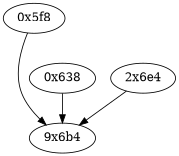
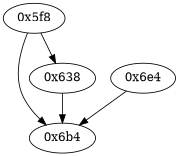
edge "0x5f8" -> "0x638": added
node "2x6e4": label "2x6e4" -> "0x6e4"
node "9x6b4": label "9x6b4" -> "0x6b4"
